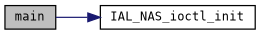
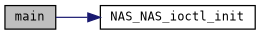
node "IAL_NAS_ioctl_init": label "IAL_NAS_ioctl_init" -> "NAS_NAS_ioctl_init"
